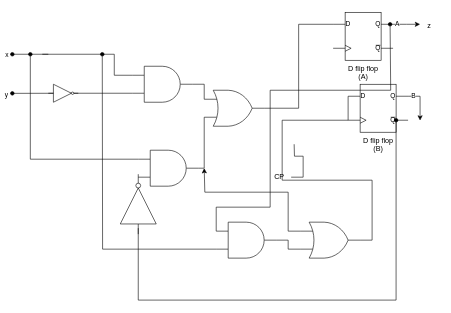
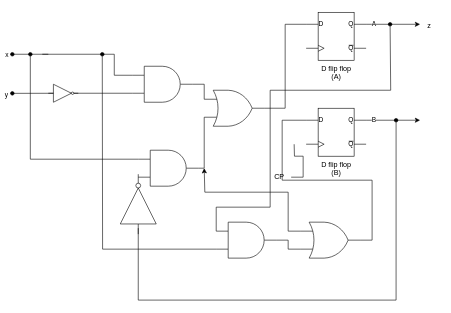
node "D flip flop (A)": moved (363, 36) -> (336, 36)
node "D flip flop (B)": moved (378, 108) -> (336, 132)
